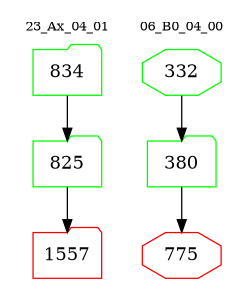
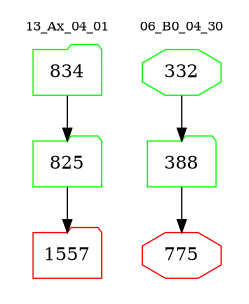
cluster "23_Ax_04_01": label "23_Ax_04_01" -> "13_Ax_04_01"
cluster "06_B0_04_00": label "06_B0_04_00" -> "06_B0_04_30"
node "380": label "380" -> "388"
